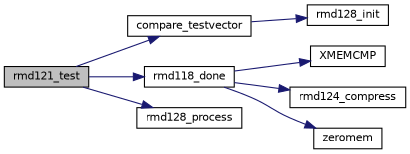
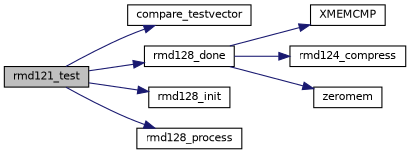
edge "compare_testvector" -> "rmd128_init": now "rmd121_test" -> "rmd128_init"
node "rmd118_done": label "rmd118_done" -> "rmd128_done"
